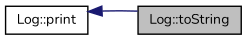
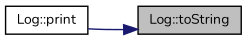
edge "Log::toString" -> "Log::print": reversed
